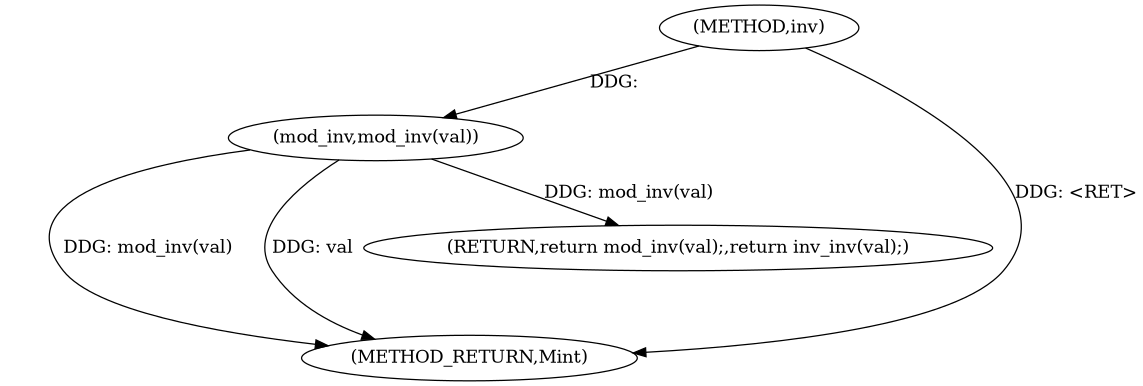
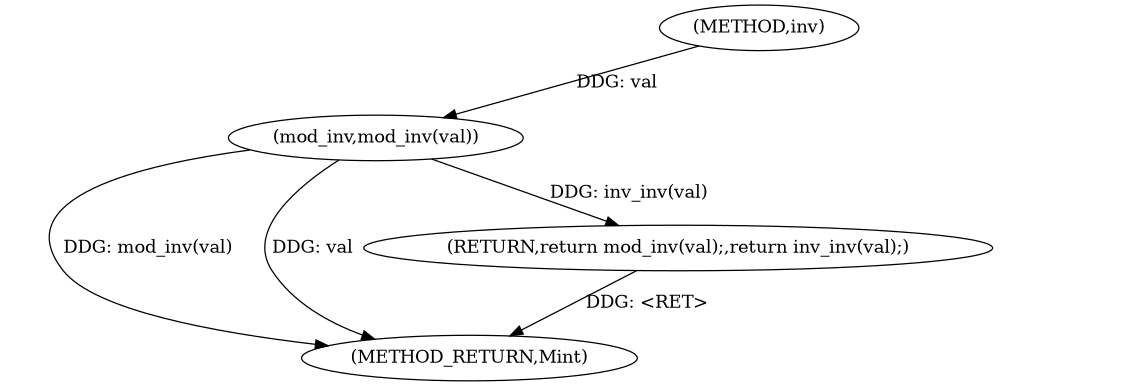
edge "(METHOD,inv)" -> "(mod_inv,mod_inv(val))": label "DDG: " -> "DDG: val"
edge "(mod_inv,mod_inv(val))" -> "(RETURN,return mod_inv(val);,return inv_inv(val);)": label "DDG: mod_inv(val)" -> "DDG: inv_inv(val)"
edge "(METHOD,inv)" -> "(METHOD_RETURN,Mint)": now "(RETURN,return mod_inv(val);,return inv_inv(val);)" -> "(METHOD_RETURN,Mint)"
